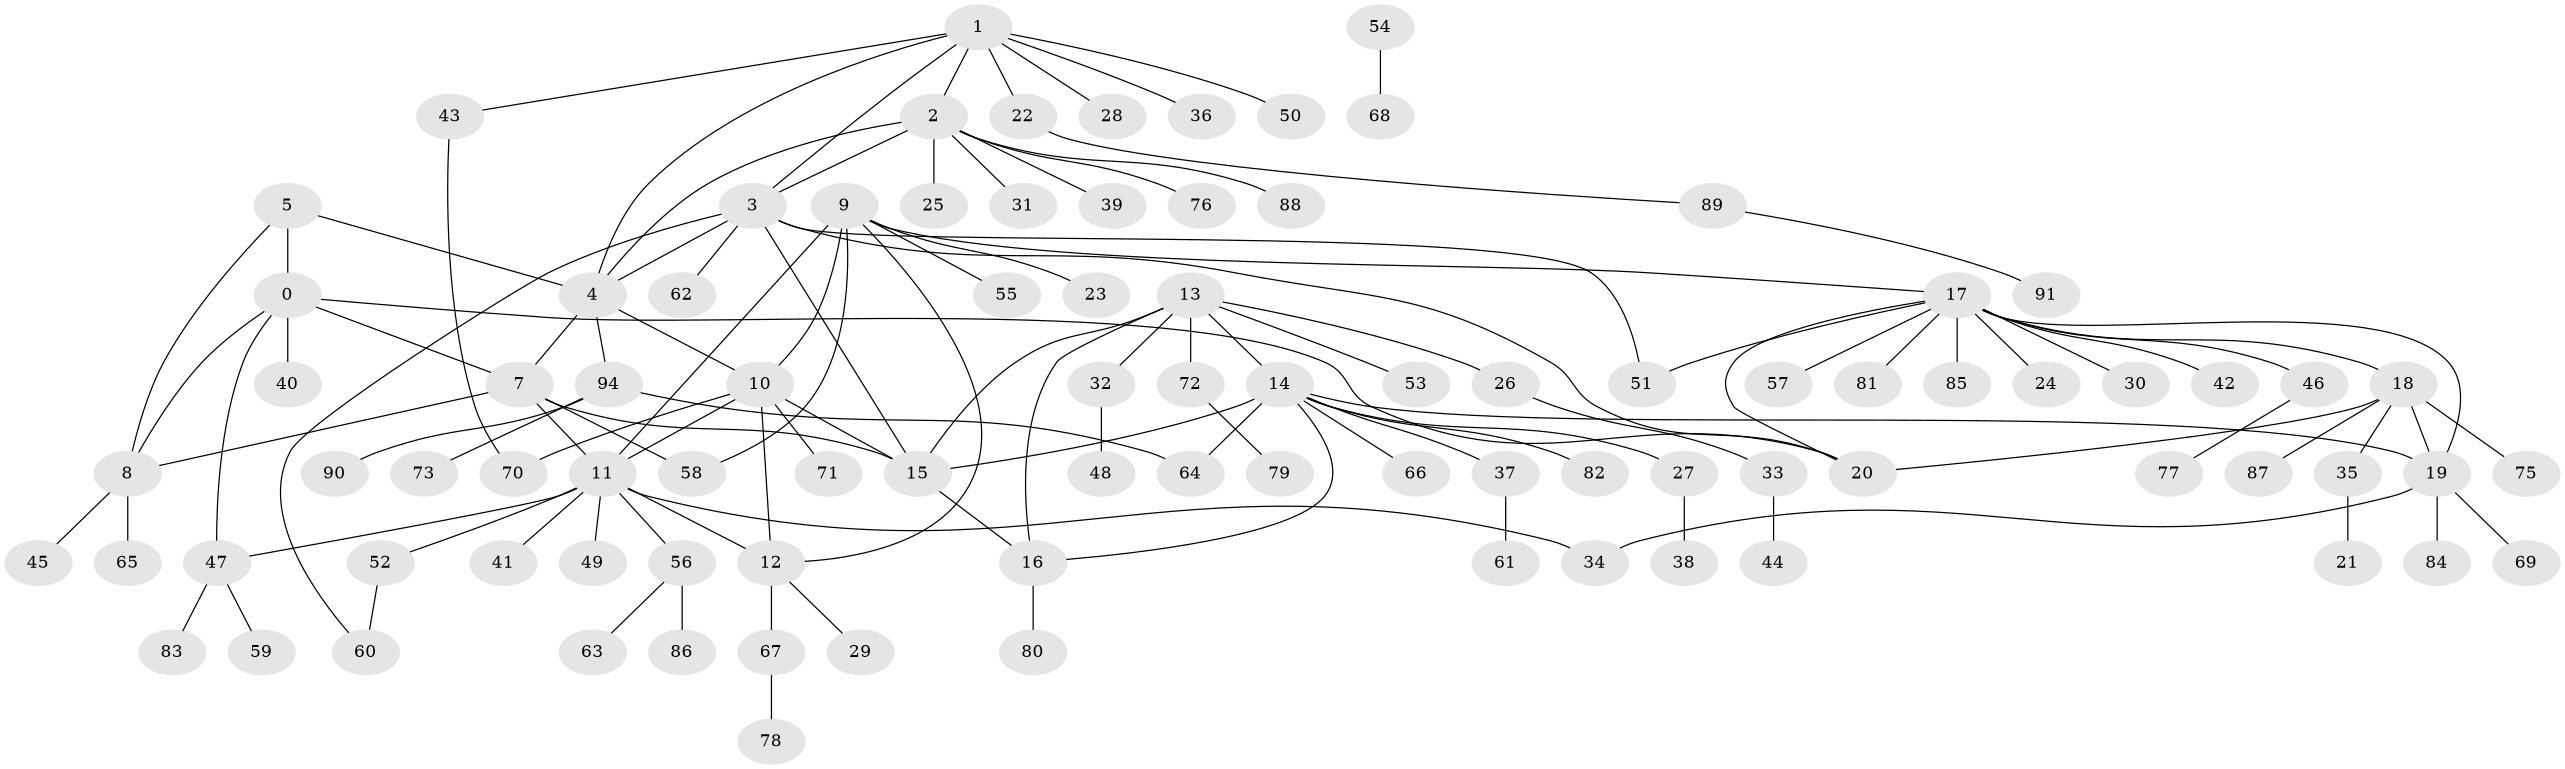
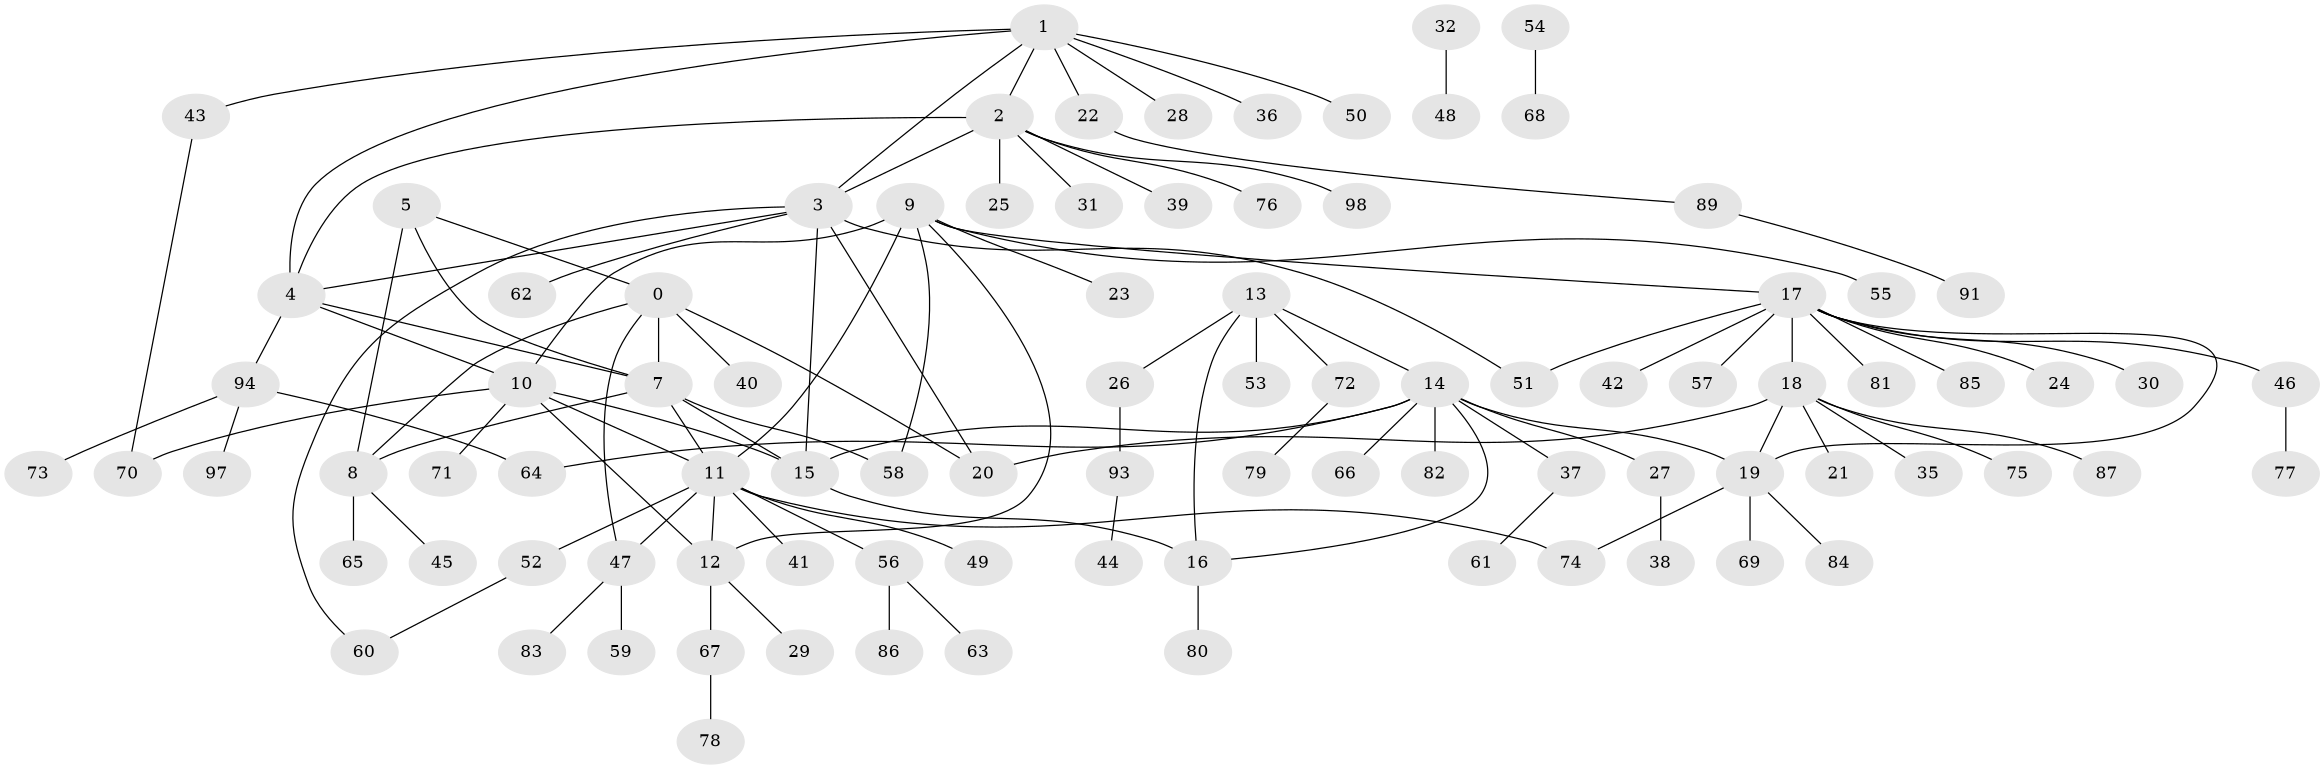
node "88": label "88" -> "98"
edge "5" -- "4": now "5" -- "7"
edge "13" -- "32": removed
edge "13" -- "15": removed
edge "17" -- "20": removed
node "90": label "90" -> "97"
node "33": label "33" -> "93"
edge "35" -- "21": now "18" -- "21"
node "34": label "34" -> "74"
